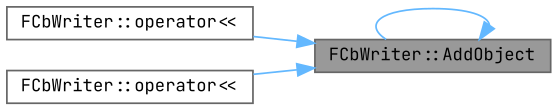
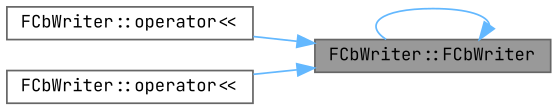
node "FCbWriter::AddObject": label "FCbWriter::AddObject" -> "FCbWriter::FCbWriter"
